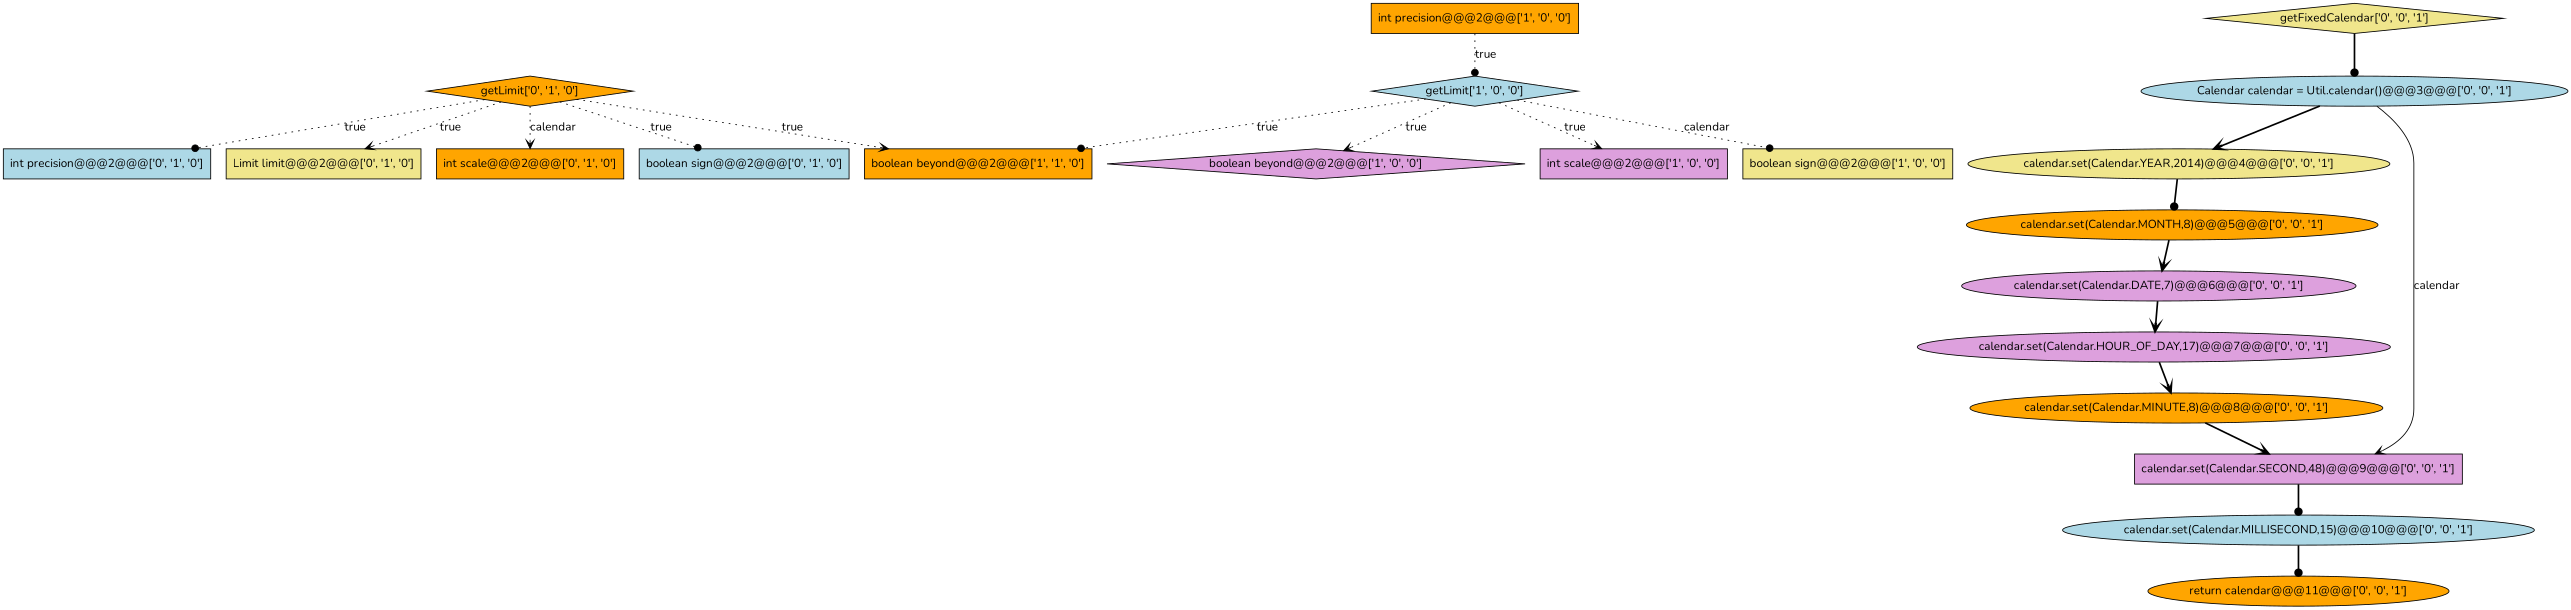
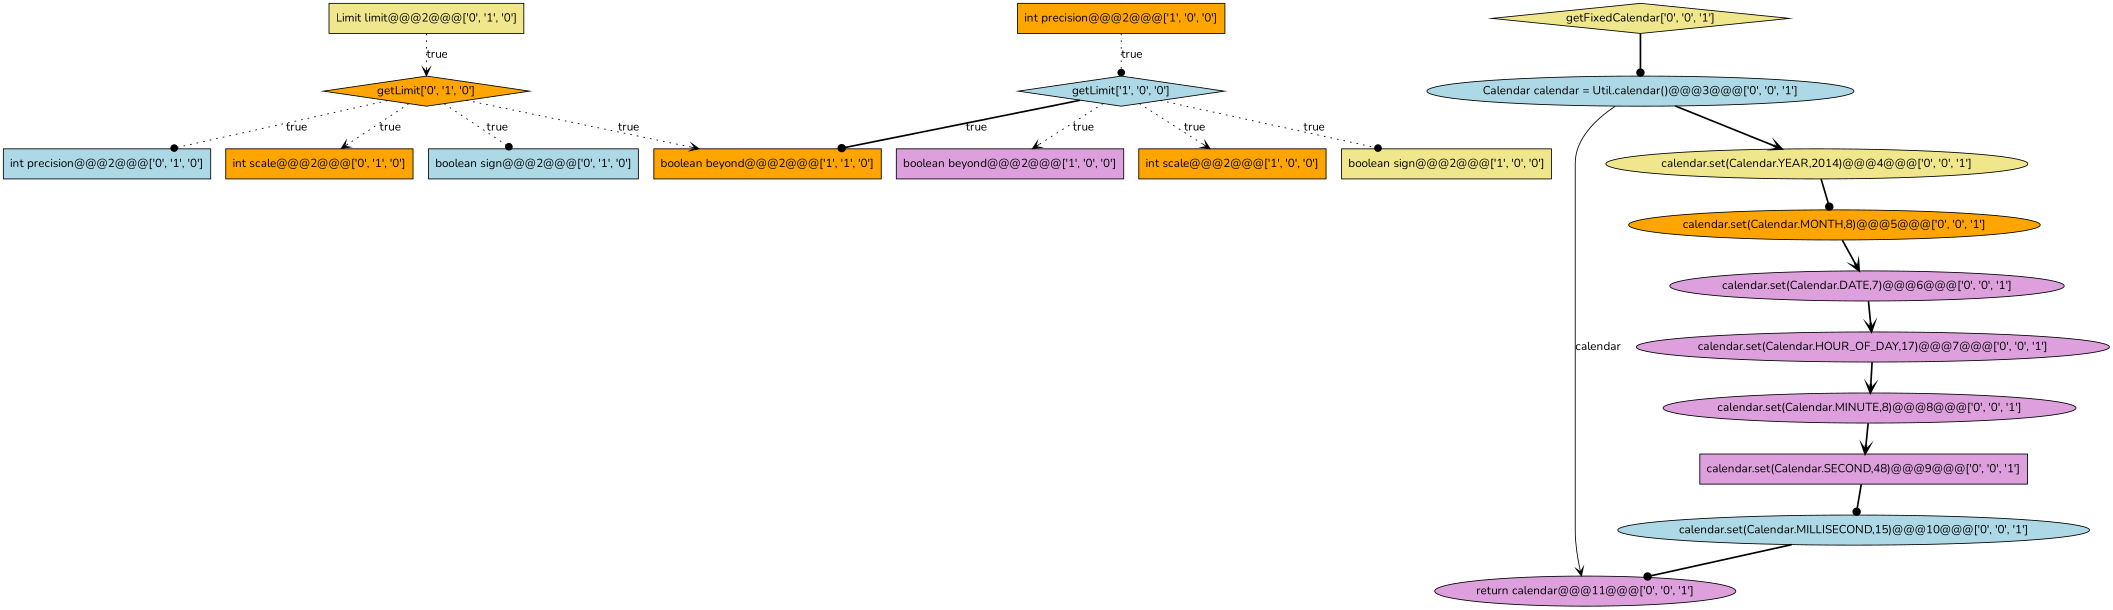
edge "getLimit['1', '0', '0']" -> "boolean beyond@@@2@@@['1', '1', '0']": style dotted -> bold
edge "getLimit['0', '1', '0']" -> "Limit limit@@@2@@@['0', '1', '0']": reversed
edge "getLimit['0', '1', '0']" -> "int scale@@@2@@@['0', '1', '0']": label "calendar" -> "true"
edge "getLimit['1', '0', '0']" -> "boolean sign@@@2@@@['1', '0', '0']": label "calendar" -> "true"
node "boolean beyond@@@2@@@['1', '0', '0']": shape diamond -> box
node "int scale@@@2@@@['1', '0', '0']": fillcolor plum -> orange
edge "Calendar calendar = Util.calendar()@@@3@@@['0', '0', '1']" -> "calendar.set(Calendar.SECOND,48)@@@9@@@['0', '0', '1']": now "Calendar calendar = Util.calendar()@@@3@@@['0', '0', '1']" -> "return calendar@@@11@@@['0', '0', '1']"
node "calendar.set(Calendar.MINUTE,8)@@@8@@@['0', '0', '1']": fillcolor orange -> plum
node "return calendar@@@11@@@['0', '0', '1']": fillcolor orange -> plum
